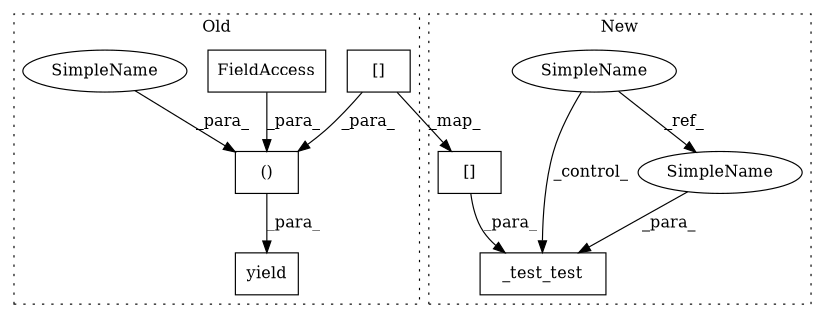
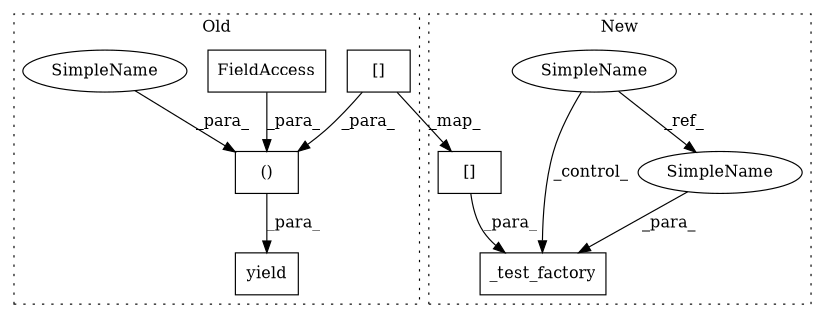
node "_test_test": label "_test_test" -> "_test_factory"
